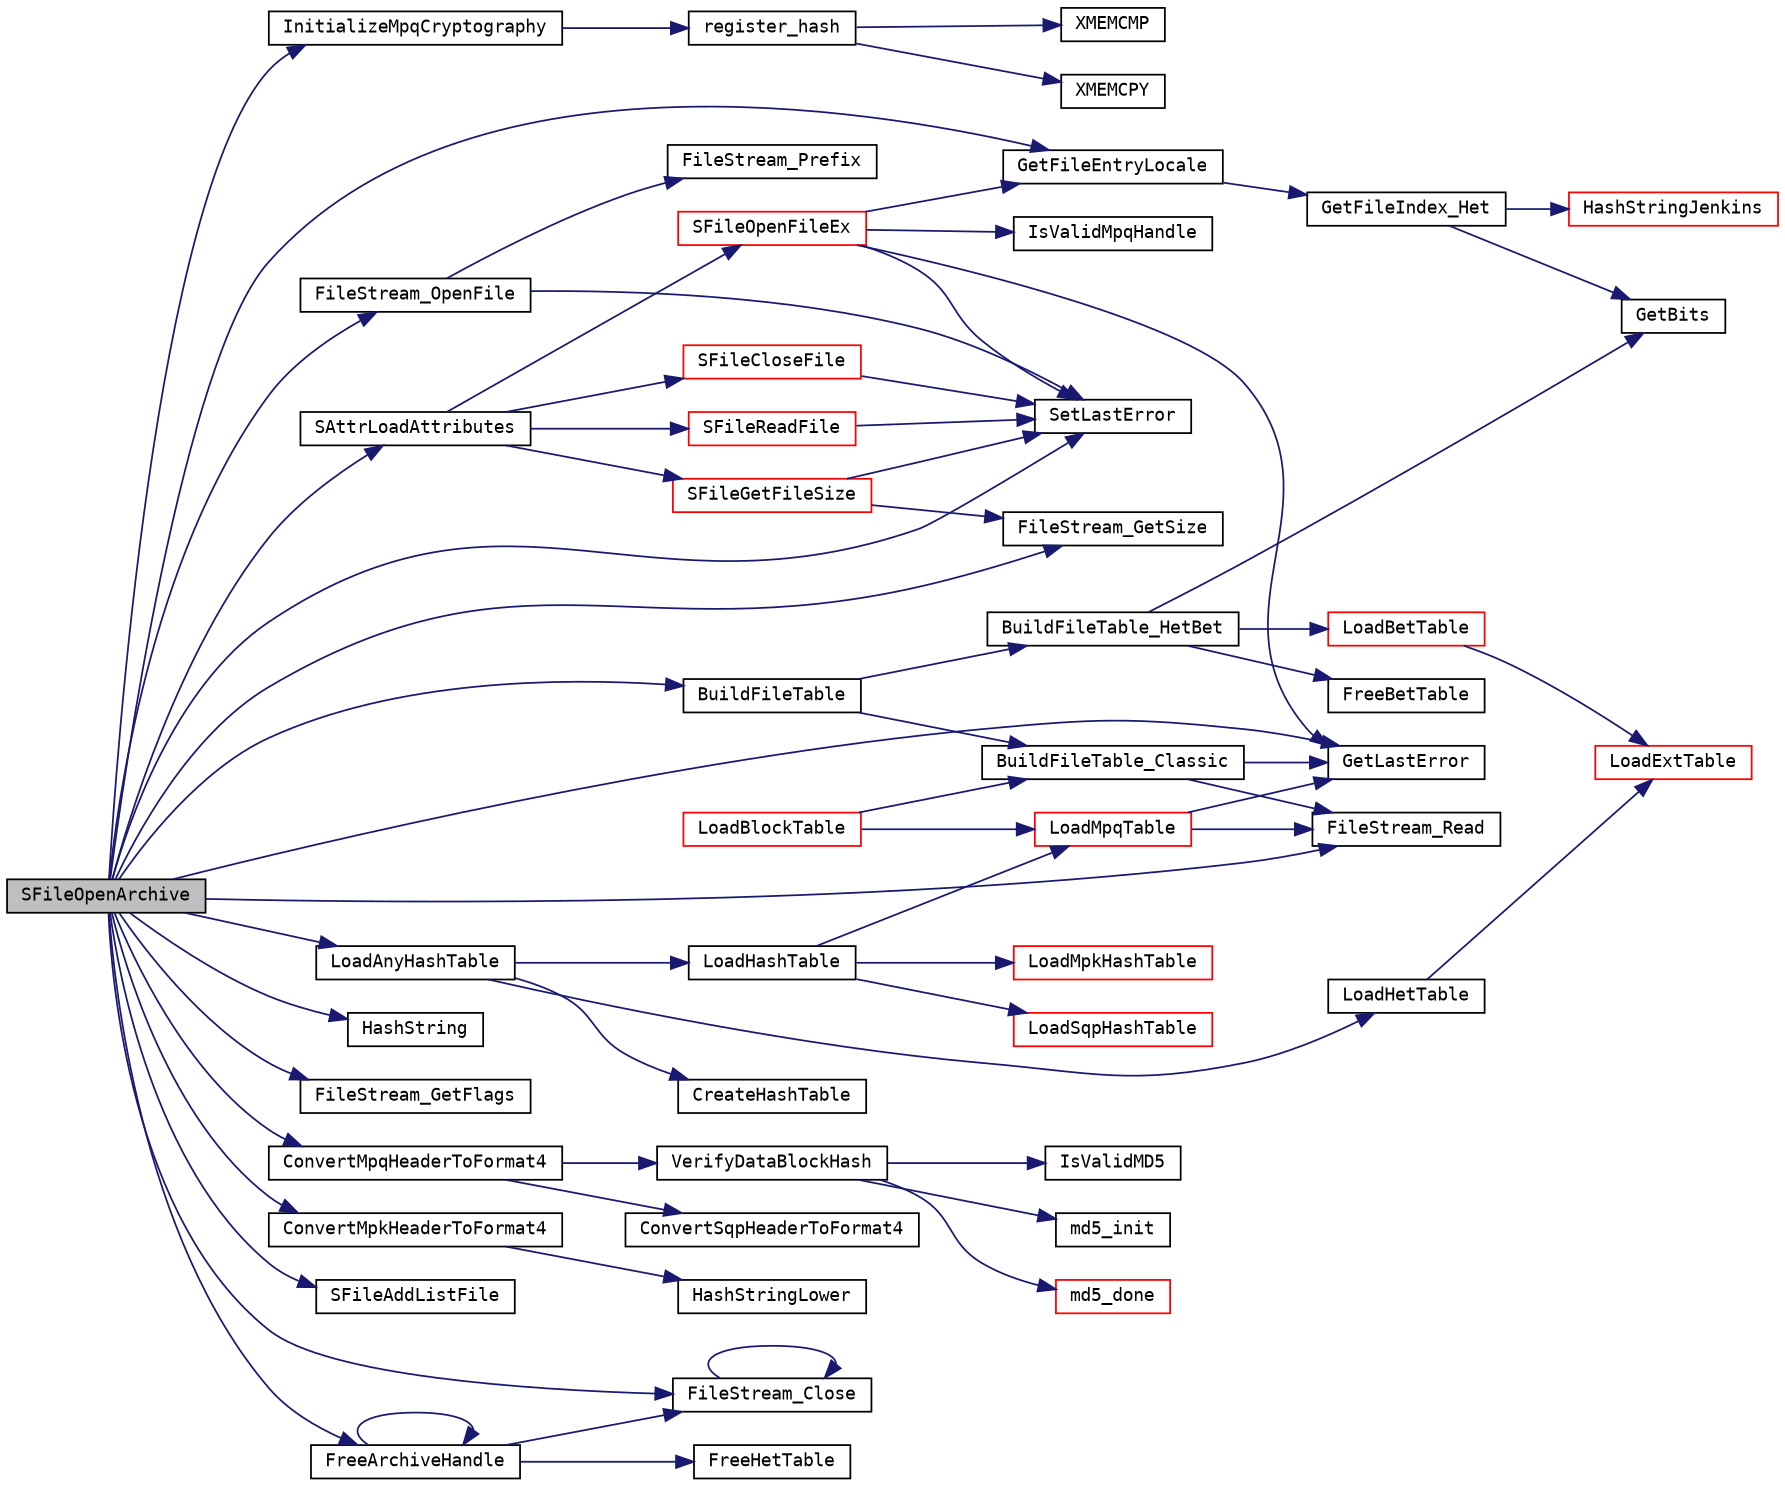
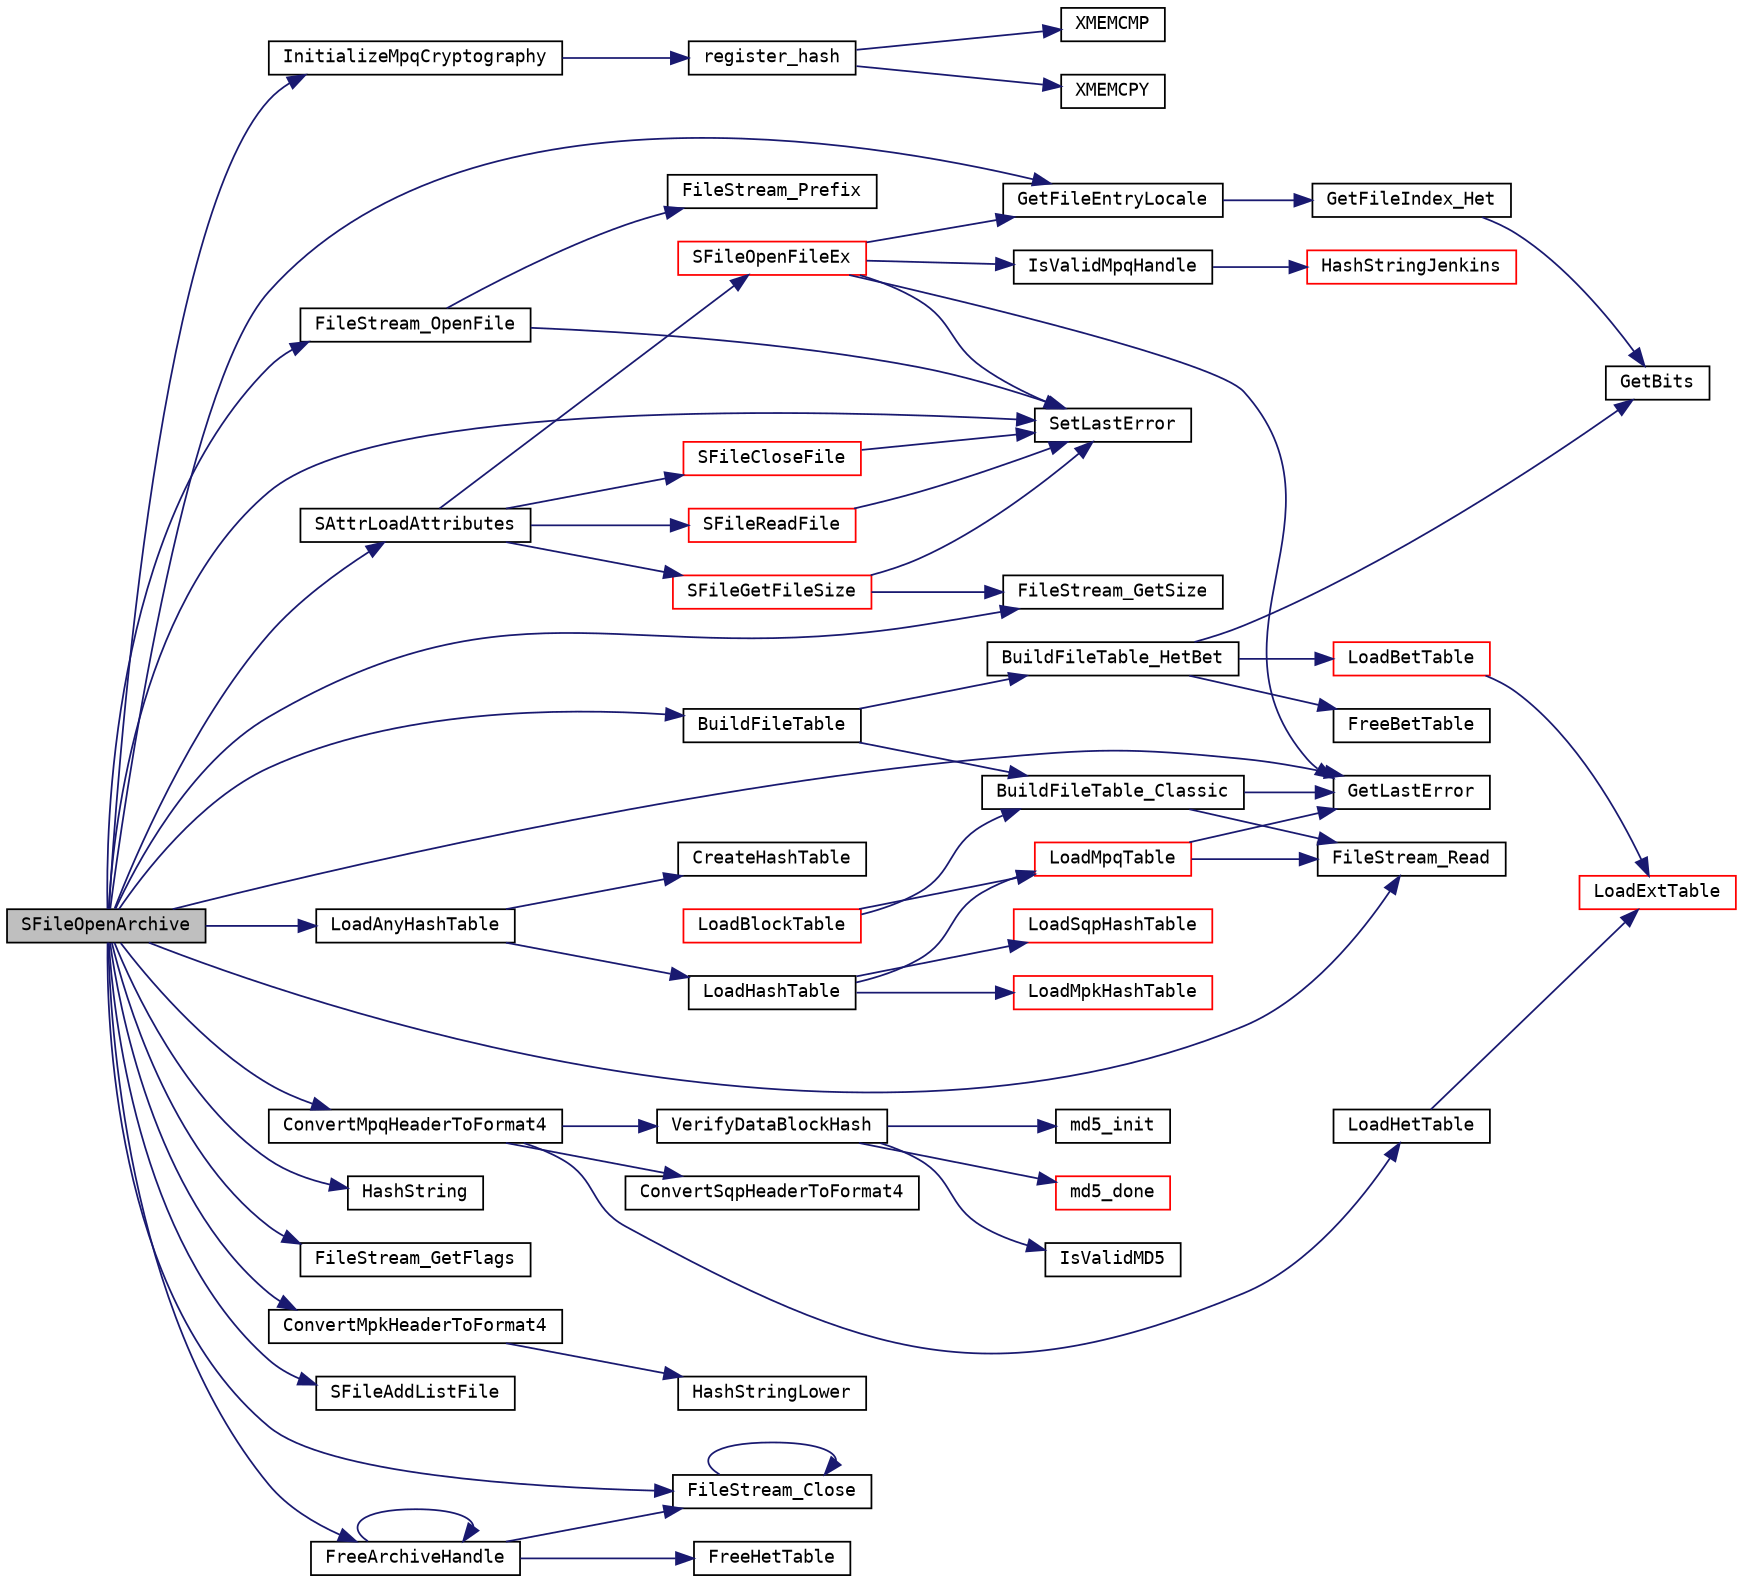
edge "GetFileIndex_Het" -> "HashStringJenkins": now "IsValidMpqHandle" -> "HashStringJenkins"
edge "LoadAnyHashTable" -> "LoadHetTable": now "ConvertMpqHeaderToFormat4" -> "LoadHetTable"
